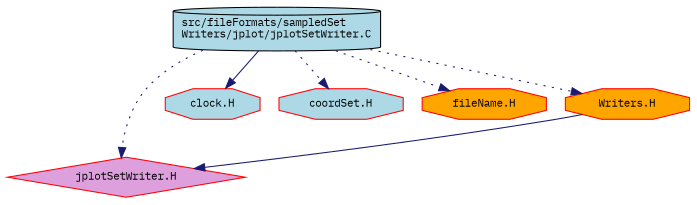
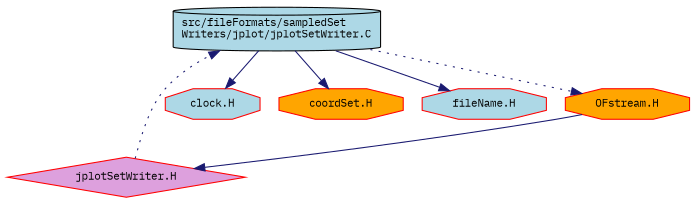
edge "src/fileFormats/sampledSet Writers/jplot/jplotSetWriter.C" -> "coordSet.H": style dotted -> solid
edge "src/fileFormats/sampledSet Writers/jplot/jplotSetWriter.C" -> "fileName.H": style dotted -> solid
edge "src/fileFormats/sampledSet Writers/jplot/jplotSetWriter.C" -> "jplotSetWriter.H": reversed
node "coordSet.H": fillcolor lightblue -> orange
node "fileName.H": fillcolor orange -> lightblue
node "Writers.H": label "Writers.H" -> "OFstream.H"
